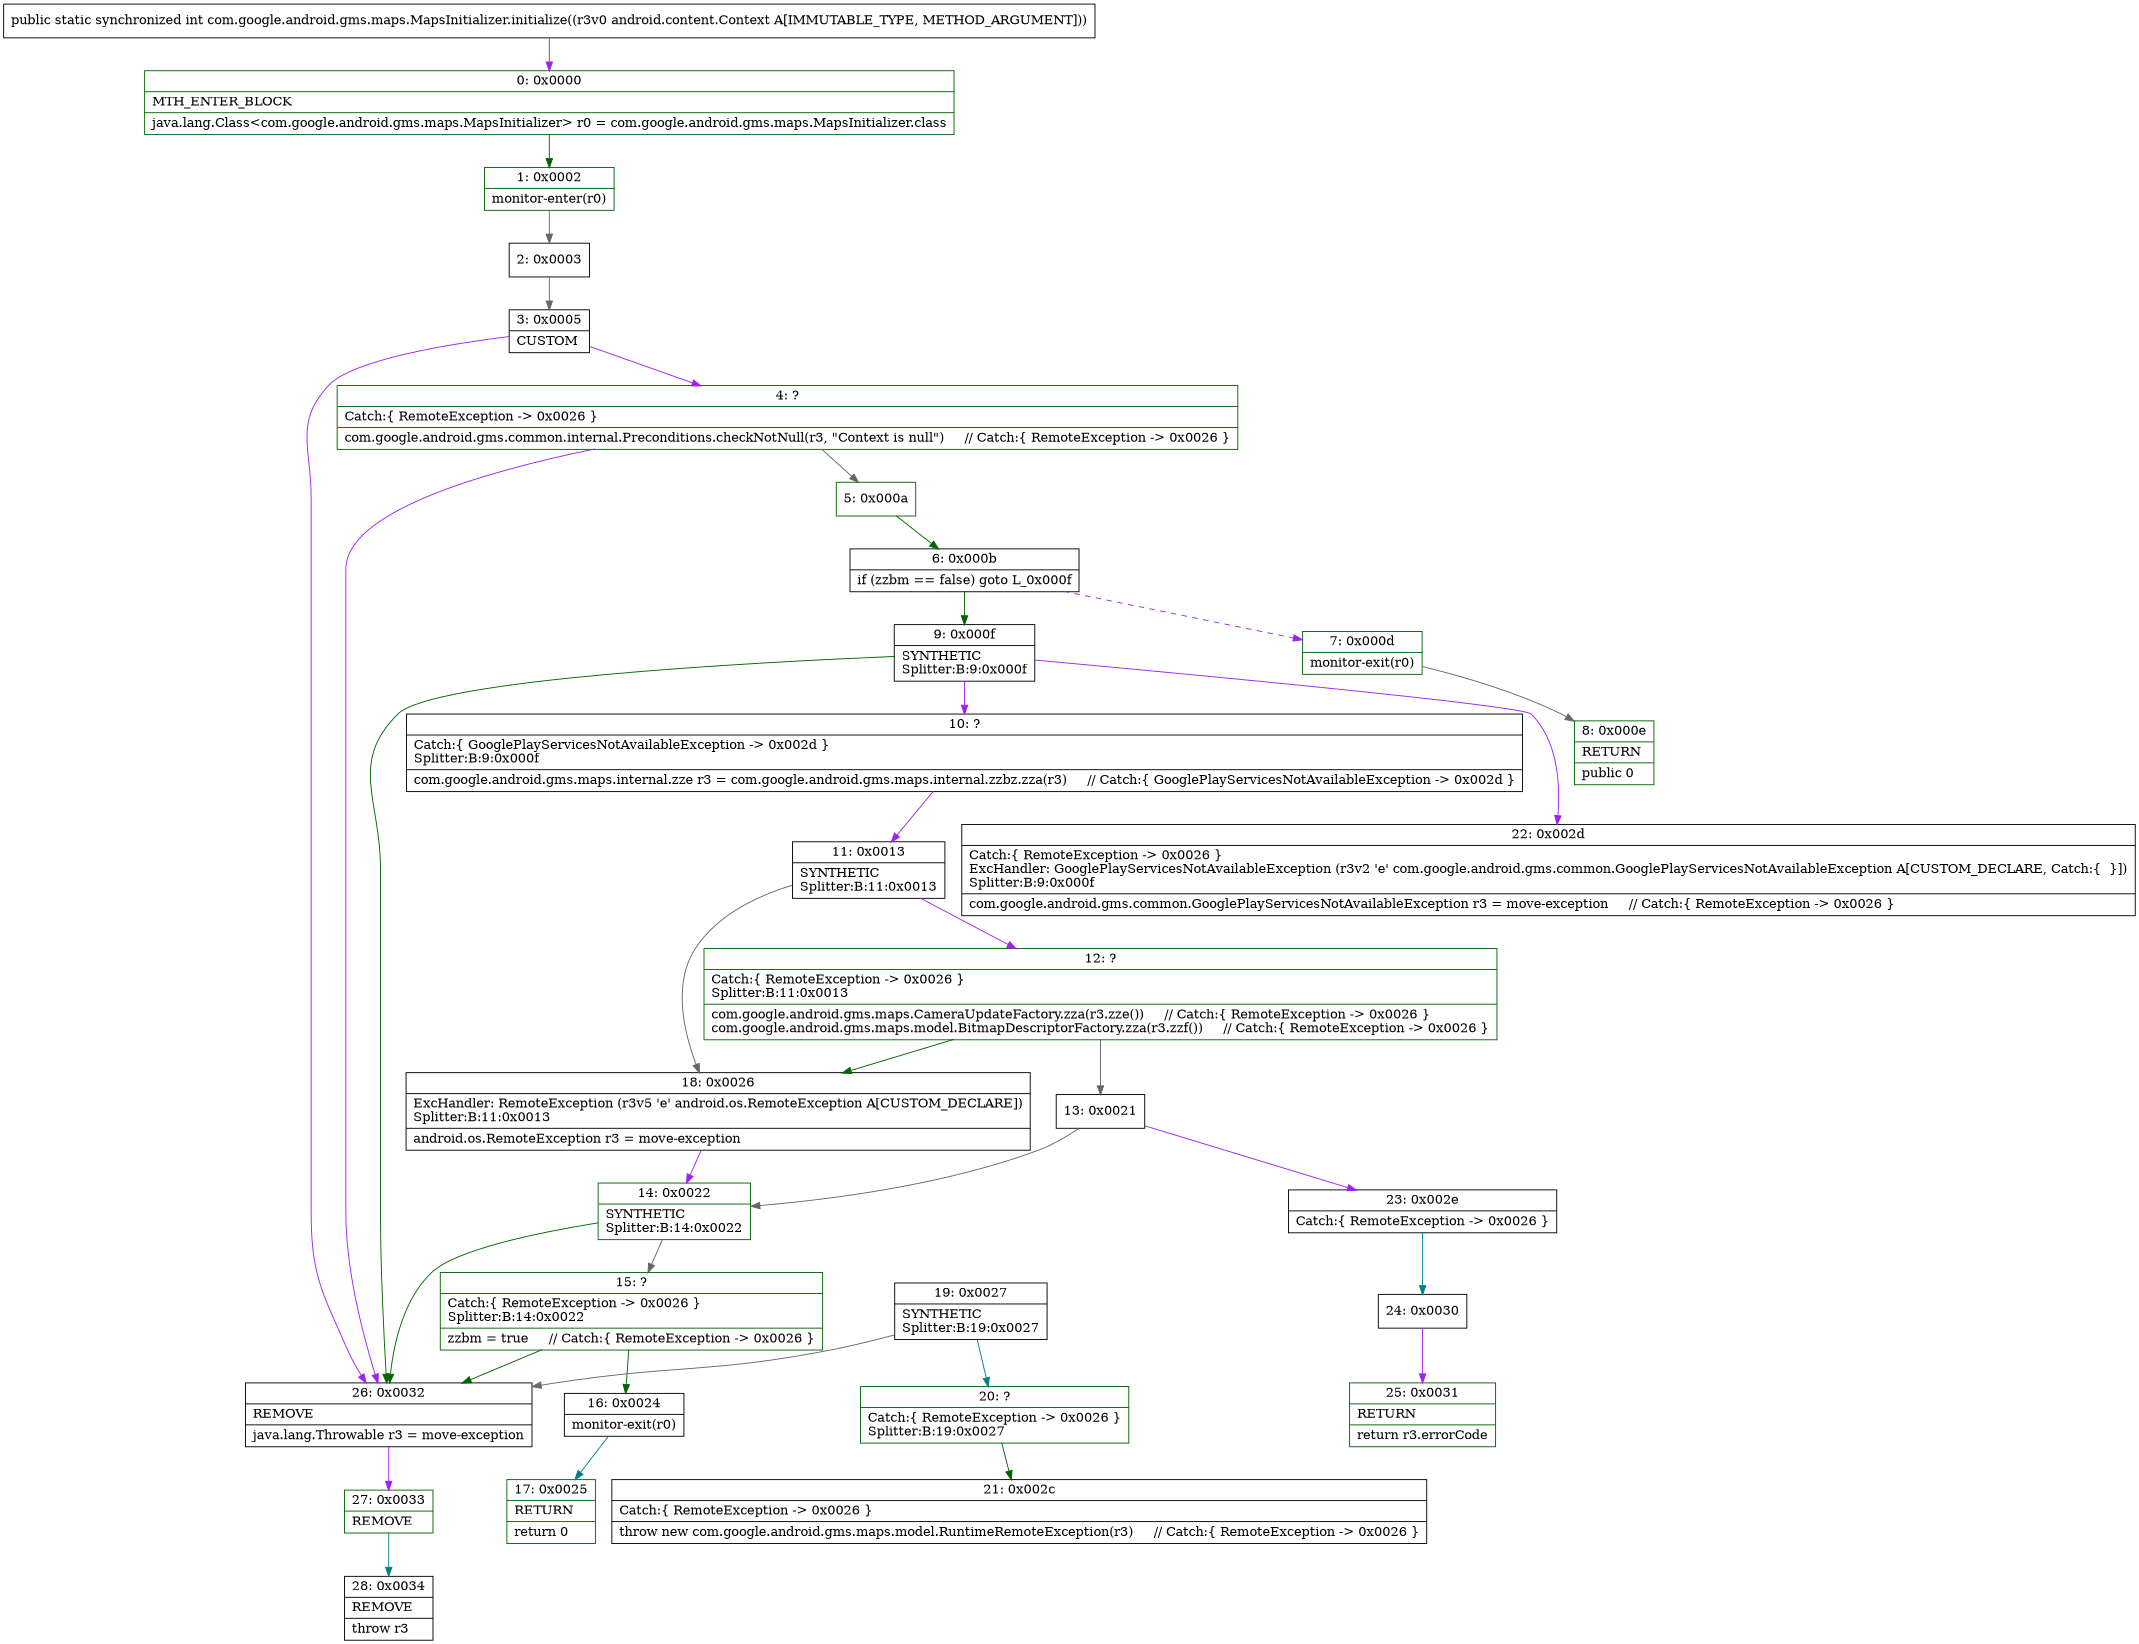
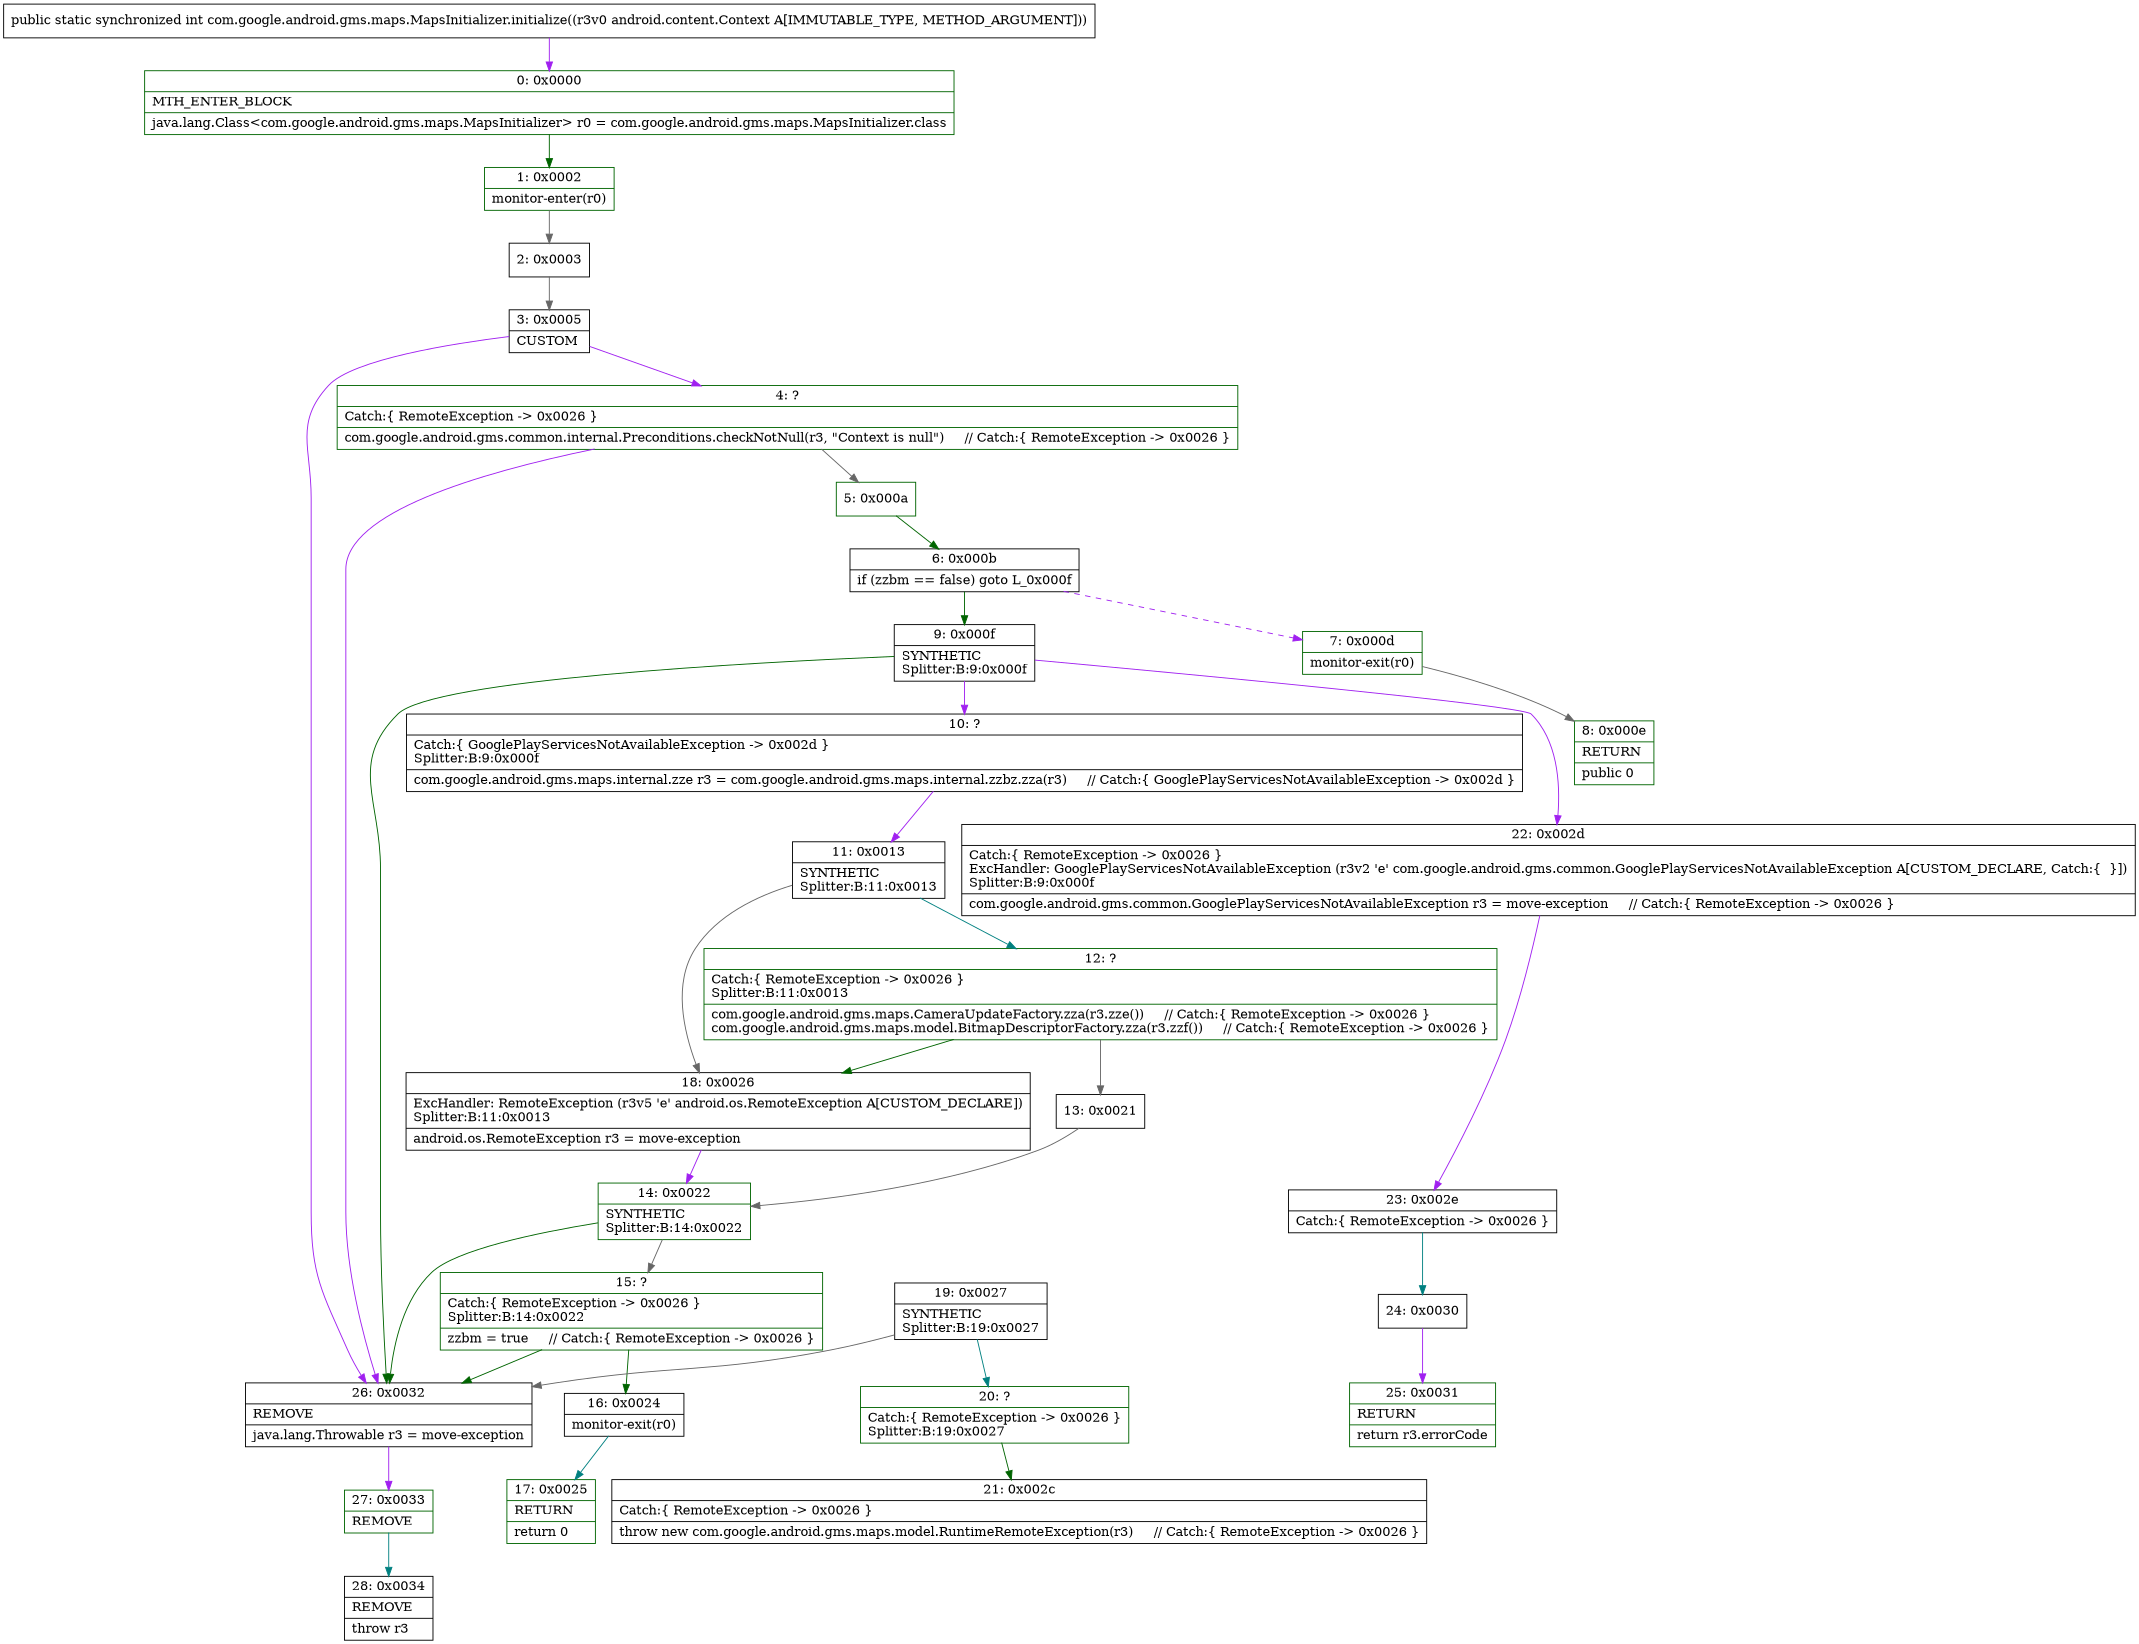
edge "11: 0x0013" -> "12: ?": color purple -> teal
edge "13: 0x0021" -> "23: 0x002e": now "22: 0x002d" -> "23: 0x002e"
